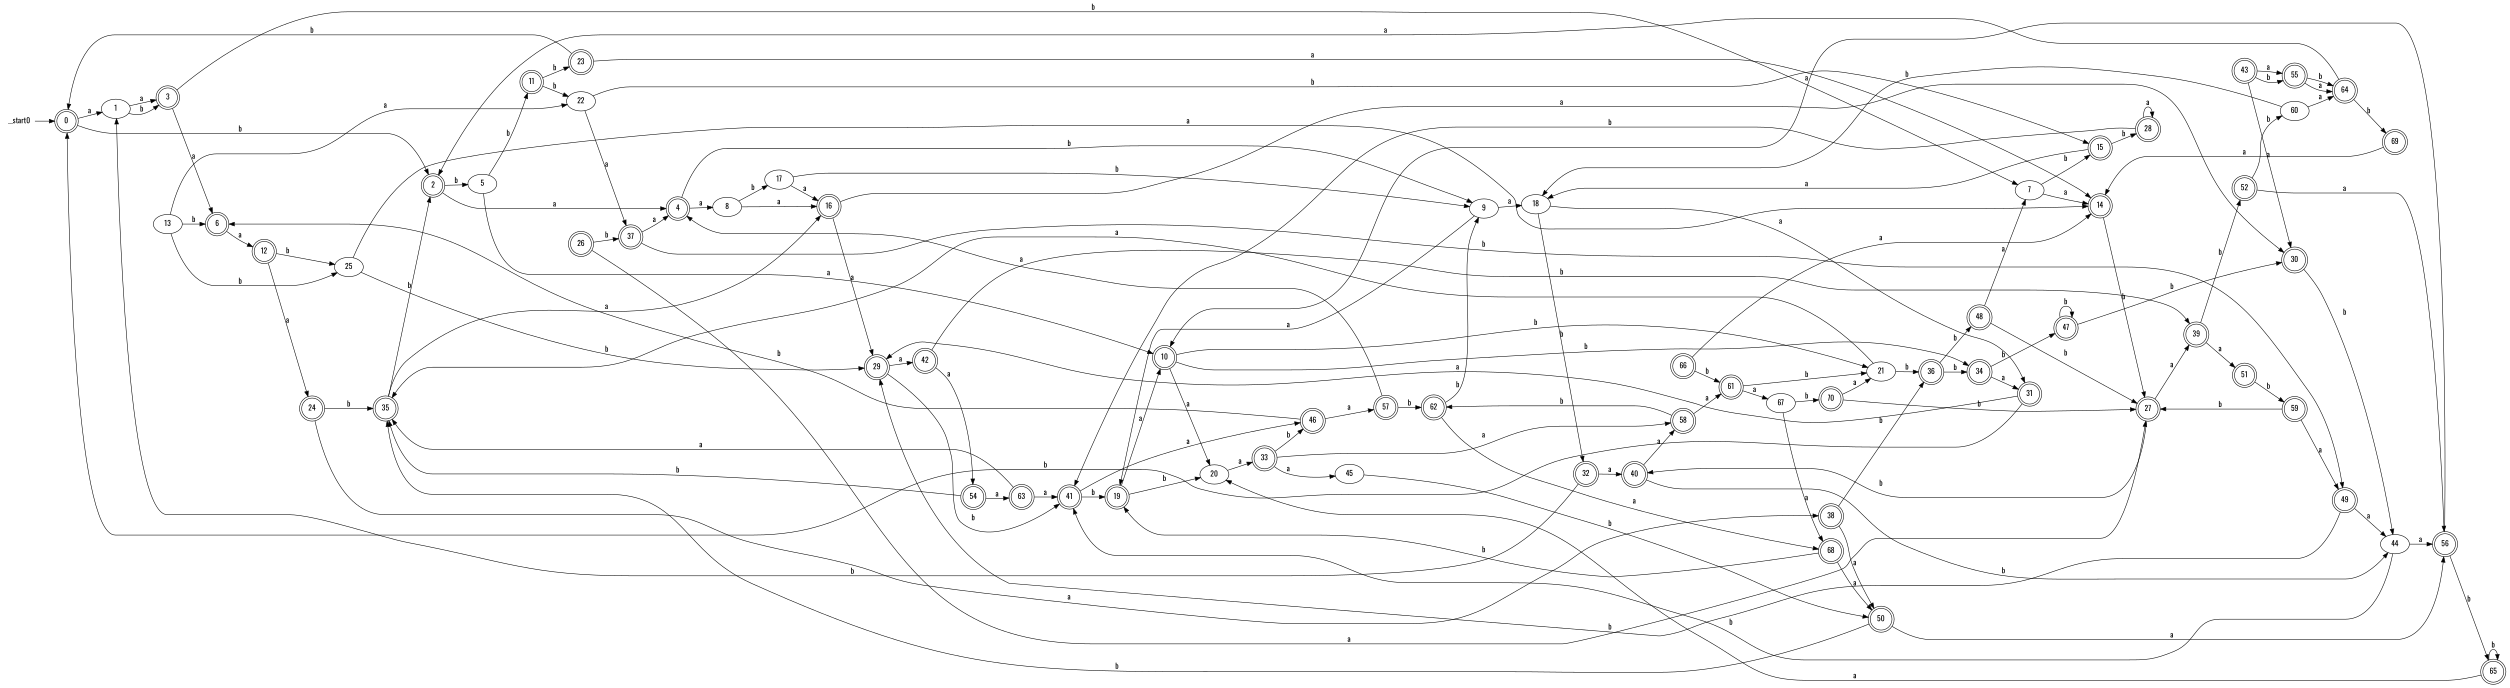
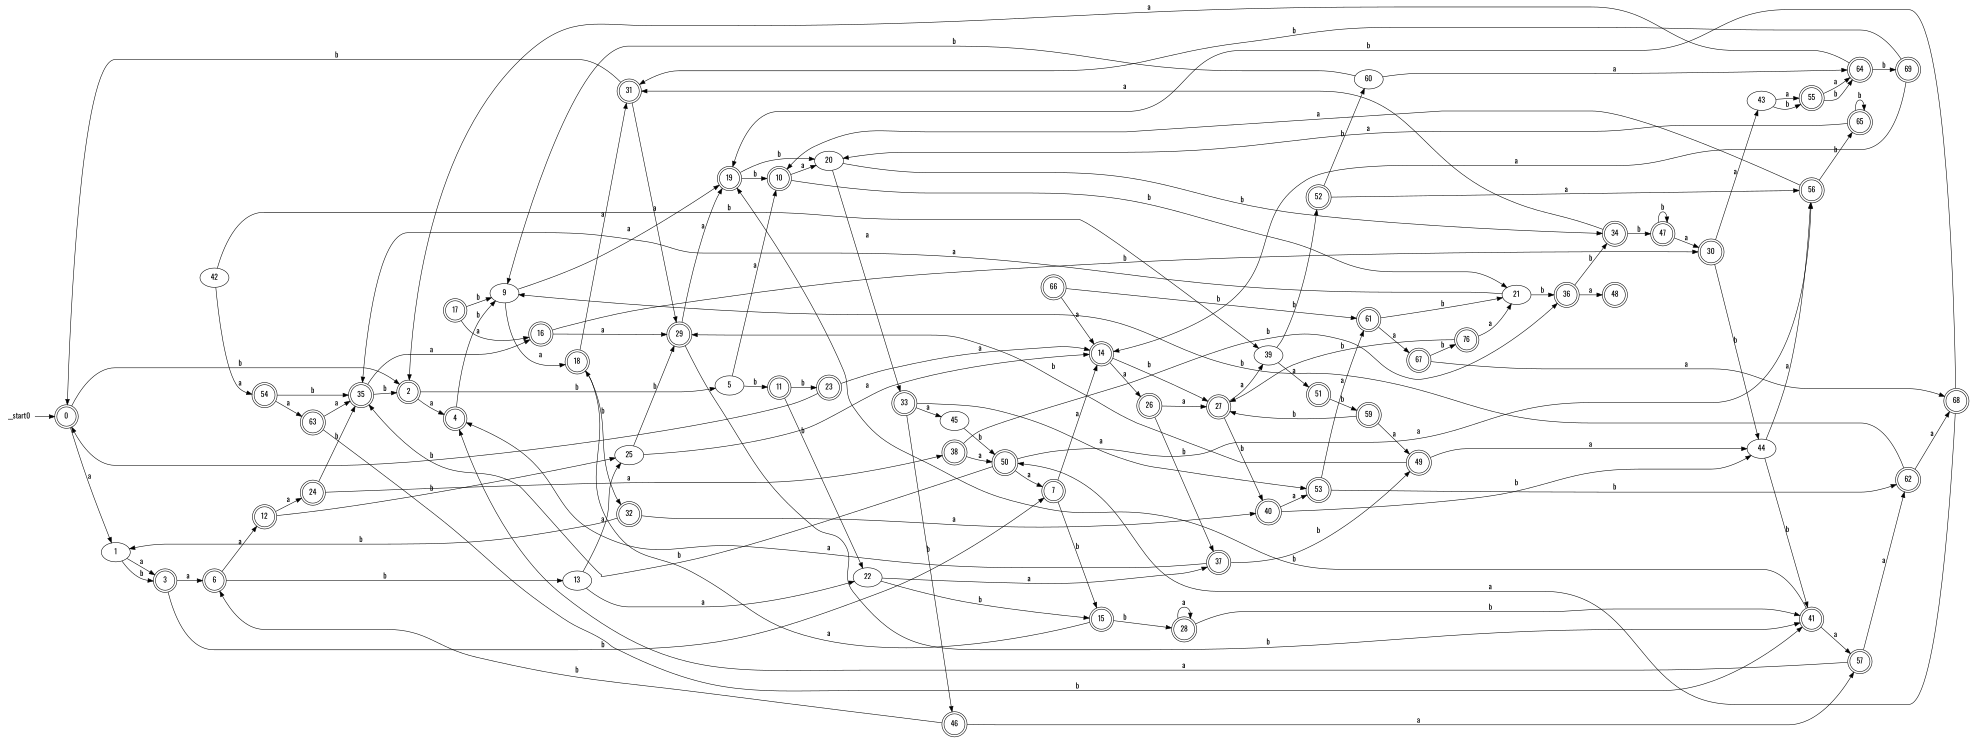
edge "69" -> "31": added, label "b"
node "43": shape doublecircle -> ellipse
edge "60" -> "18": now "60" -> "9"
edge "16" -> "30": label "a" -> "b"
edge "43" -> "30": reversed
node "17": shape ellipse -> doublecircle
node "7": shape ellipse -> doublecircle
node "18": shape ellipse -> doublecircle
node "8": removed
edge "13" -> "6": reversed
edge "48" -> "7": now "50" -> "7"
edge "13" -> "25": label "b" -> "a"
edge "47" -> "30": label "b" -> "a"
node "39": shape doublecircle -> ellipse
edge "36" -> "48": label "b" -> "a"
edge "10" -> "34": now "20" -> "34"
node "42": shape doublecircle -> ellipse
edge "48" -> "27": removed, label "b"
edge "29" -> "42": now "29" -> "19"
edge "14" -> "26": added, label "a"
node "70": label "70" -> "76"
edge "57" -> "62": label "b" -> "a"
node "67": shape ellipse -> doublecircle
edge "19" -> "10": label "a" -> "b"
node "58": label "58" -> "53"
edge "41" -> "46": now "41" -> "57"
edge "63" -> "41": label "a" -> "b"
